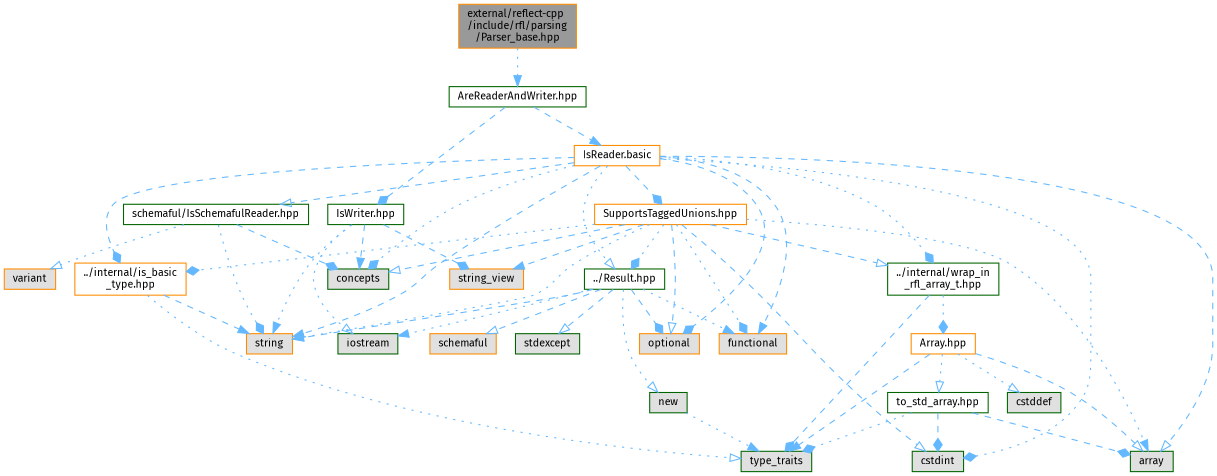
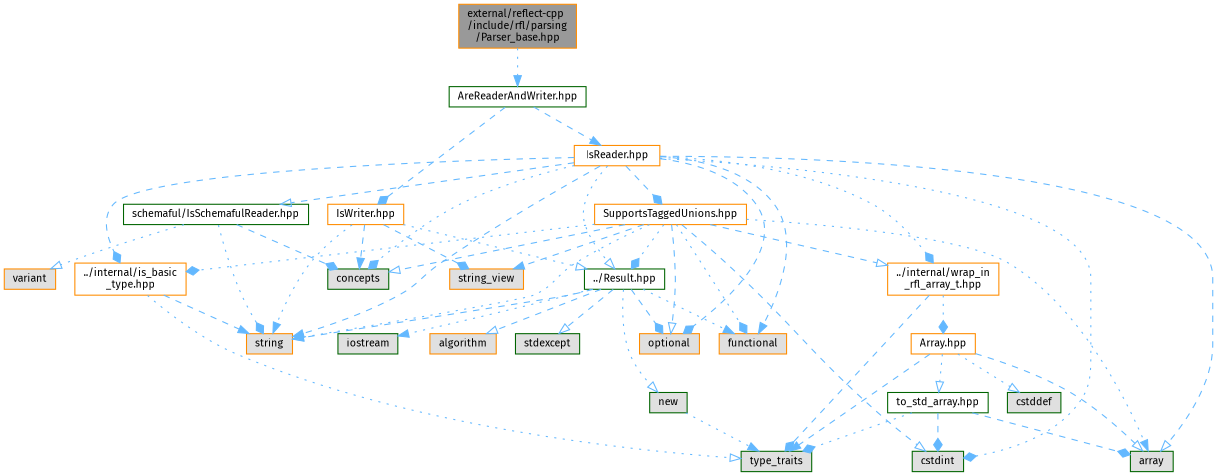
node "IsReader.basic": label "IsReader.basic" -> "IsReader.hpp"
node "IsWriter.hpp": color darkgreen -> darkorange
edge "IsWriter.hpp" -> "iostream": now "IsWriter.hpp" -> "../Result.hpp"
node "../internal/wrap_in _rfl_array_t.hpp": color darkgreen -> darkorange
node "schemaful": label "schemaful" -> "algorithm"
